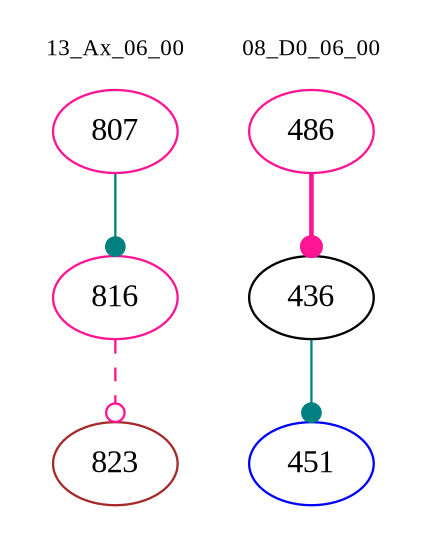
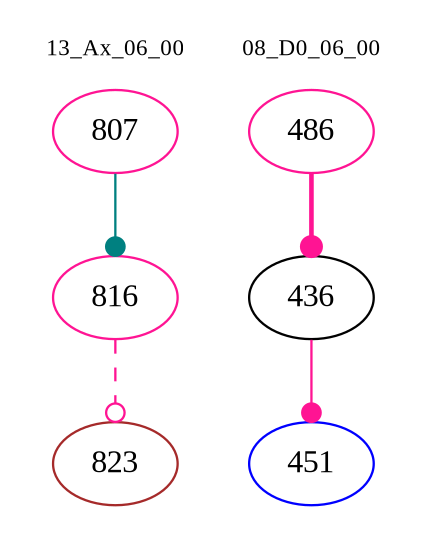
edge "436" -> "451": color teal -> deeppink
